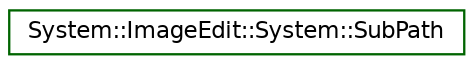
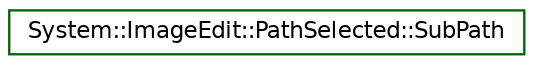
node "System::ImageEdit::System::SubPath": label "System::ImageEdit::System::SubPath" -> "System::ImageEdit::PathSelected::SubPath"
